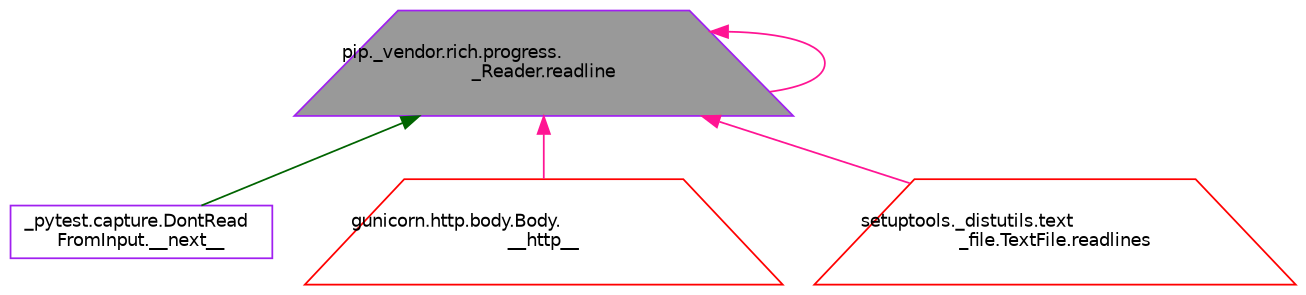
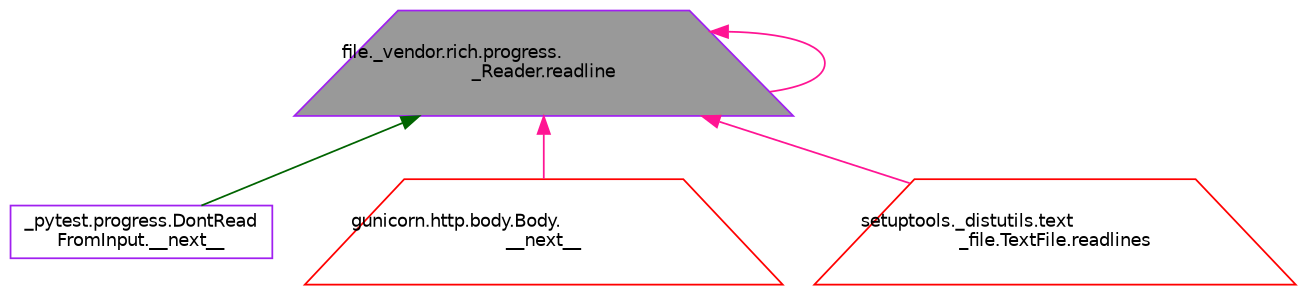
node "pip._vendor.rich.progress. _Reader.readline": label "pip._vendor.rich.progress. _Reader.readline" -> "file._vendor.rich.progress. _Reader.readline"
node "_pytest.capture.DontRead FromInput.__next__": label "_pytest.capture.DontRead FromInput.__next__" -> "_pytest.progress.DontRead FromInput.__next__"
node "gunicorn.http.body.Body. __http__": label "gunicorn.http.body.Body. __http__" -> "gunicorn.http.body.Body. __next__"
